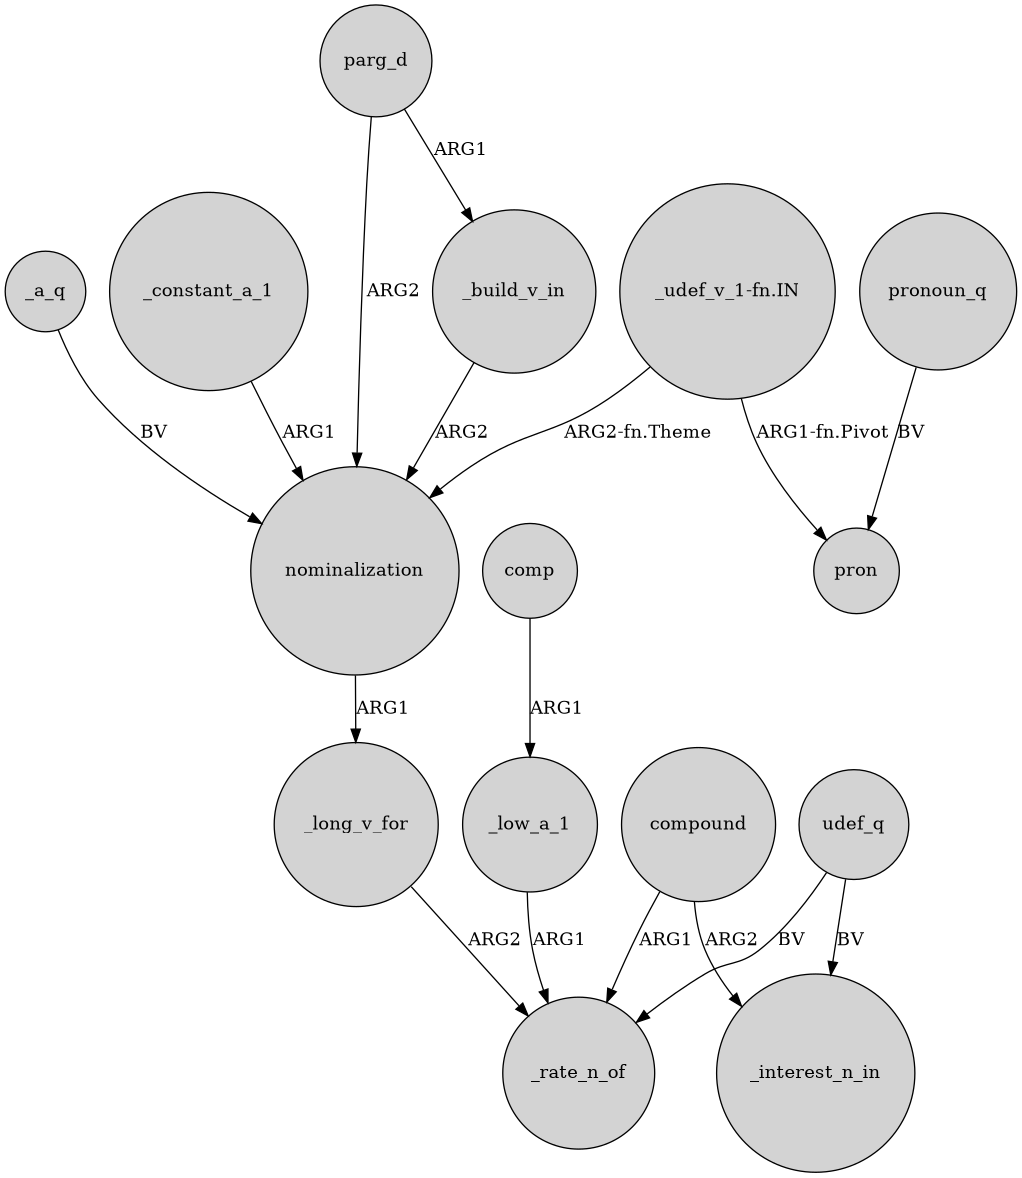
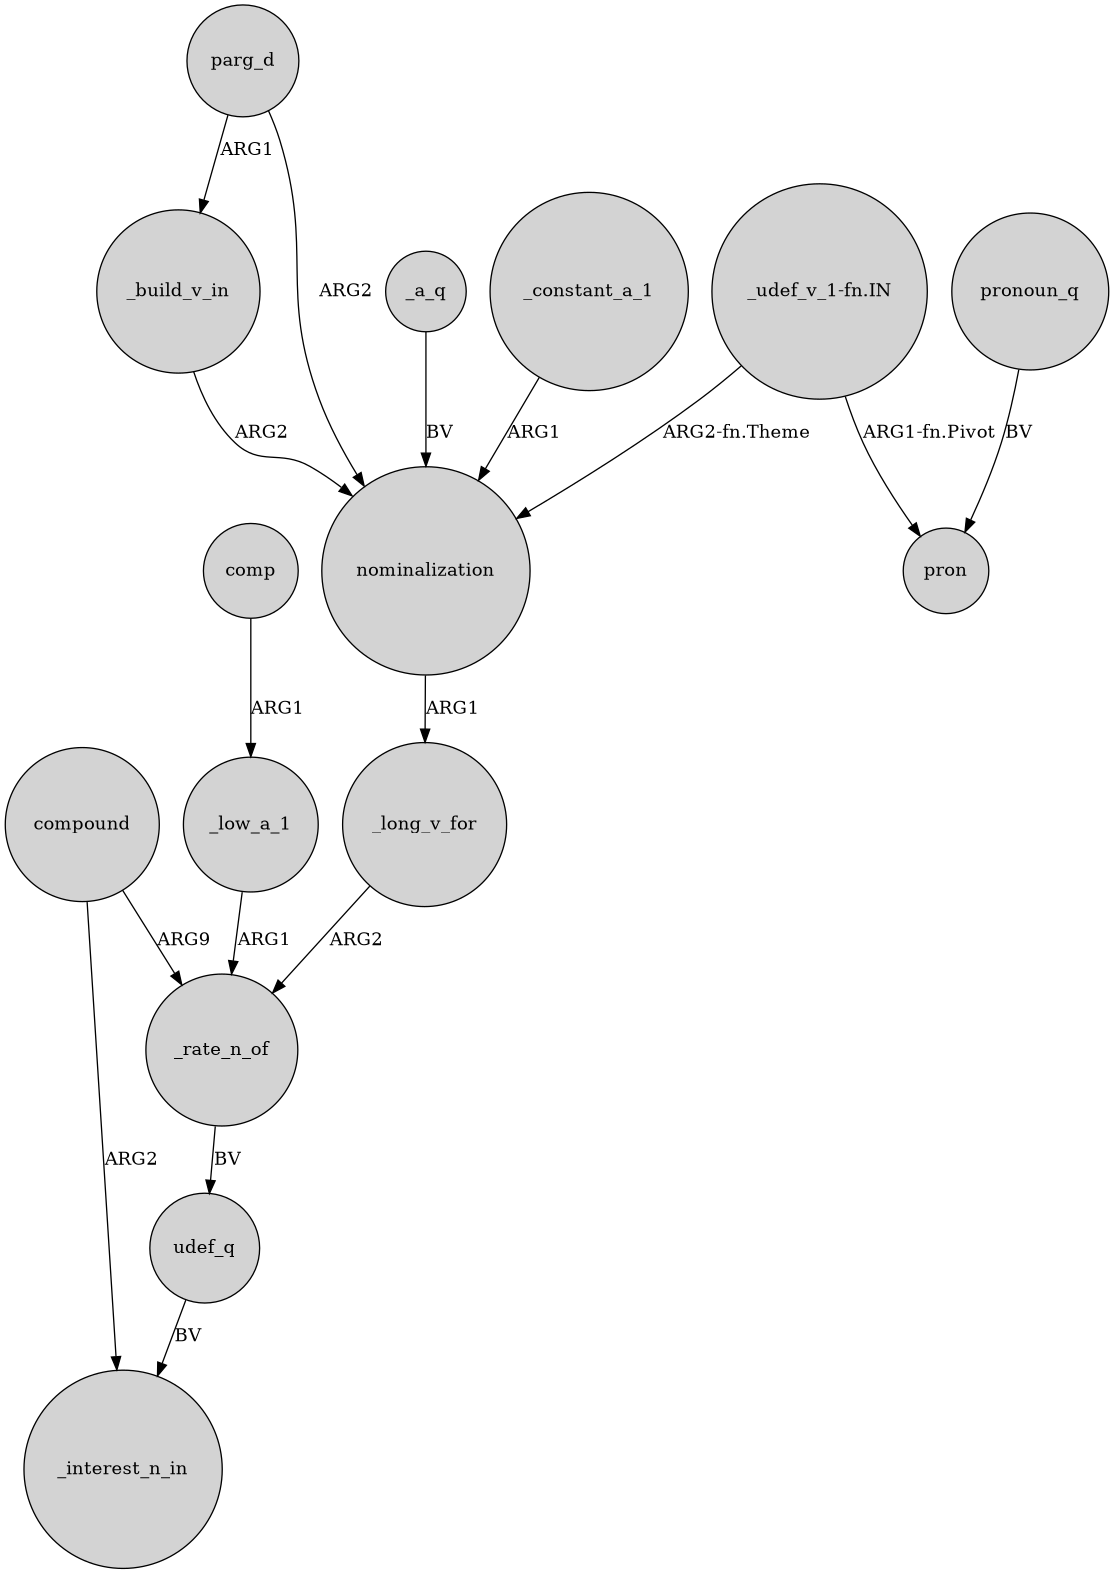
edge "compound" -> "_rate_n_of": label "ARG1" -> "ARG9"
edge "udef_q" -> "_rate_n_of": reversed
